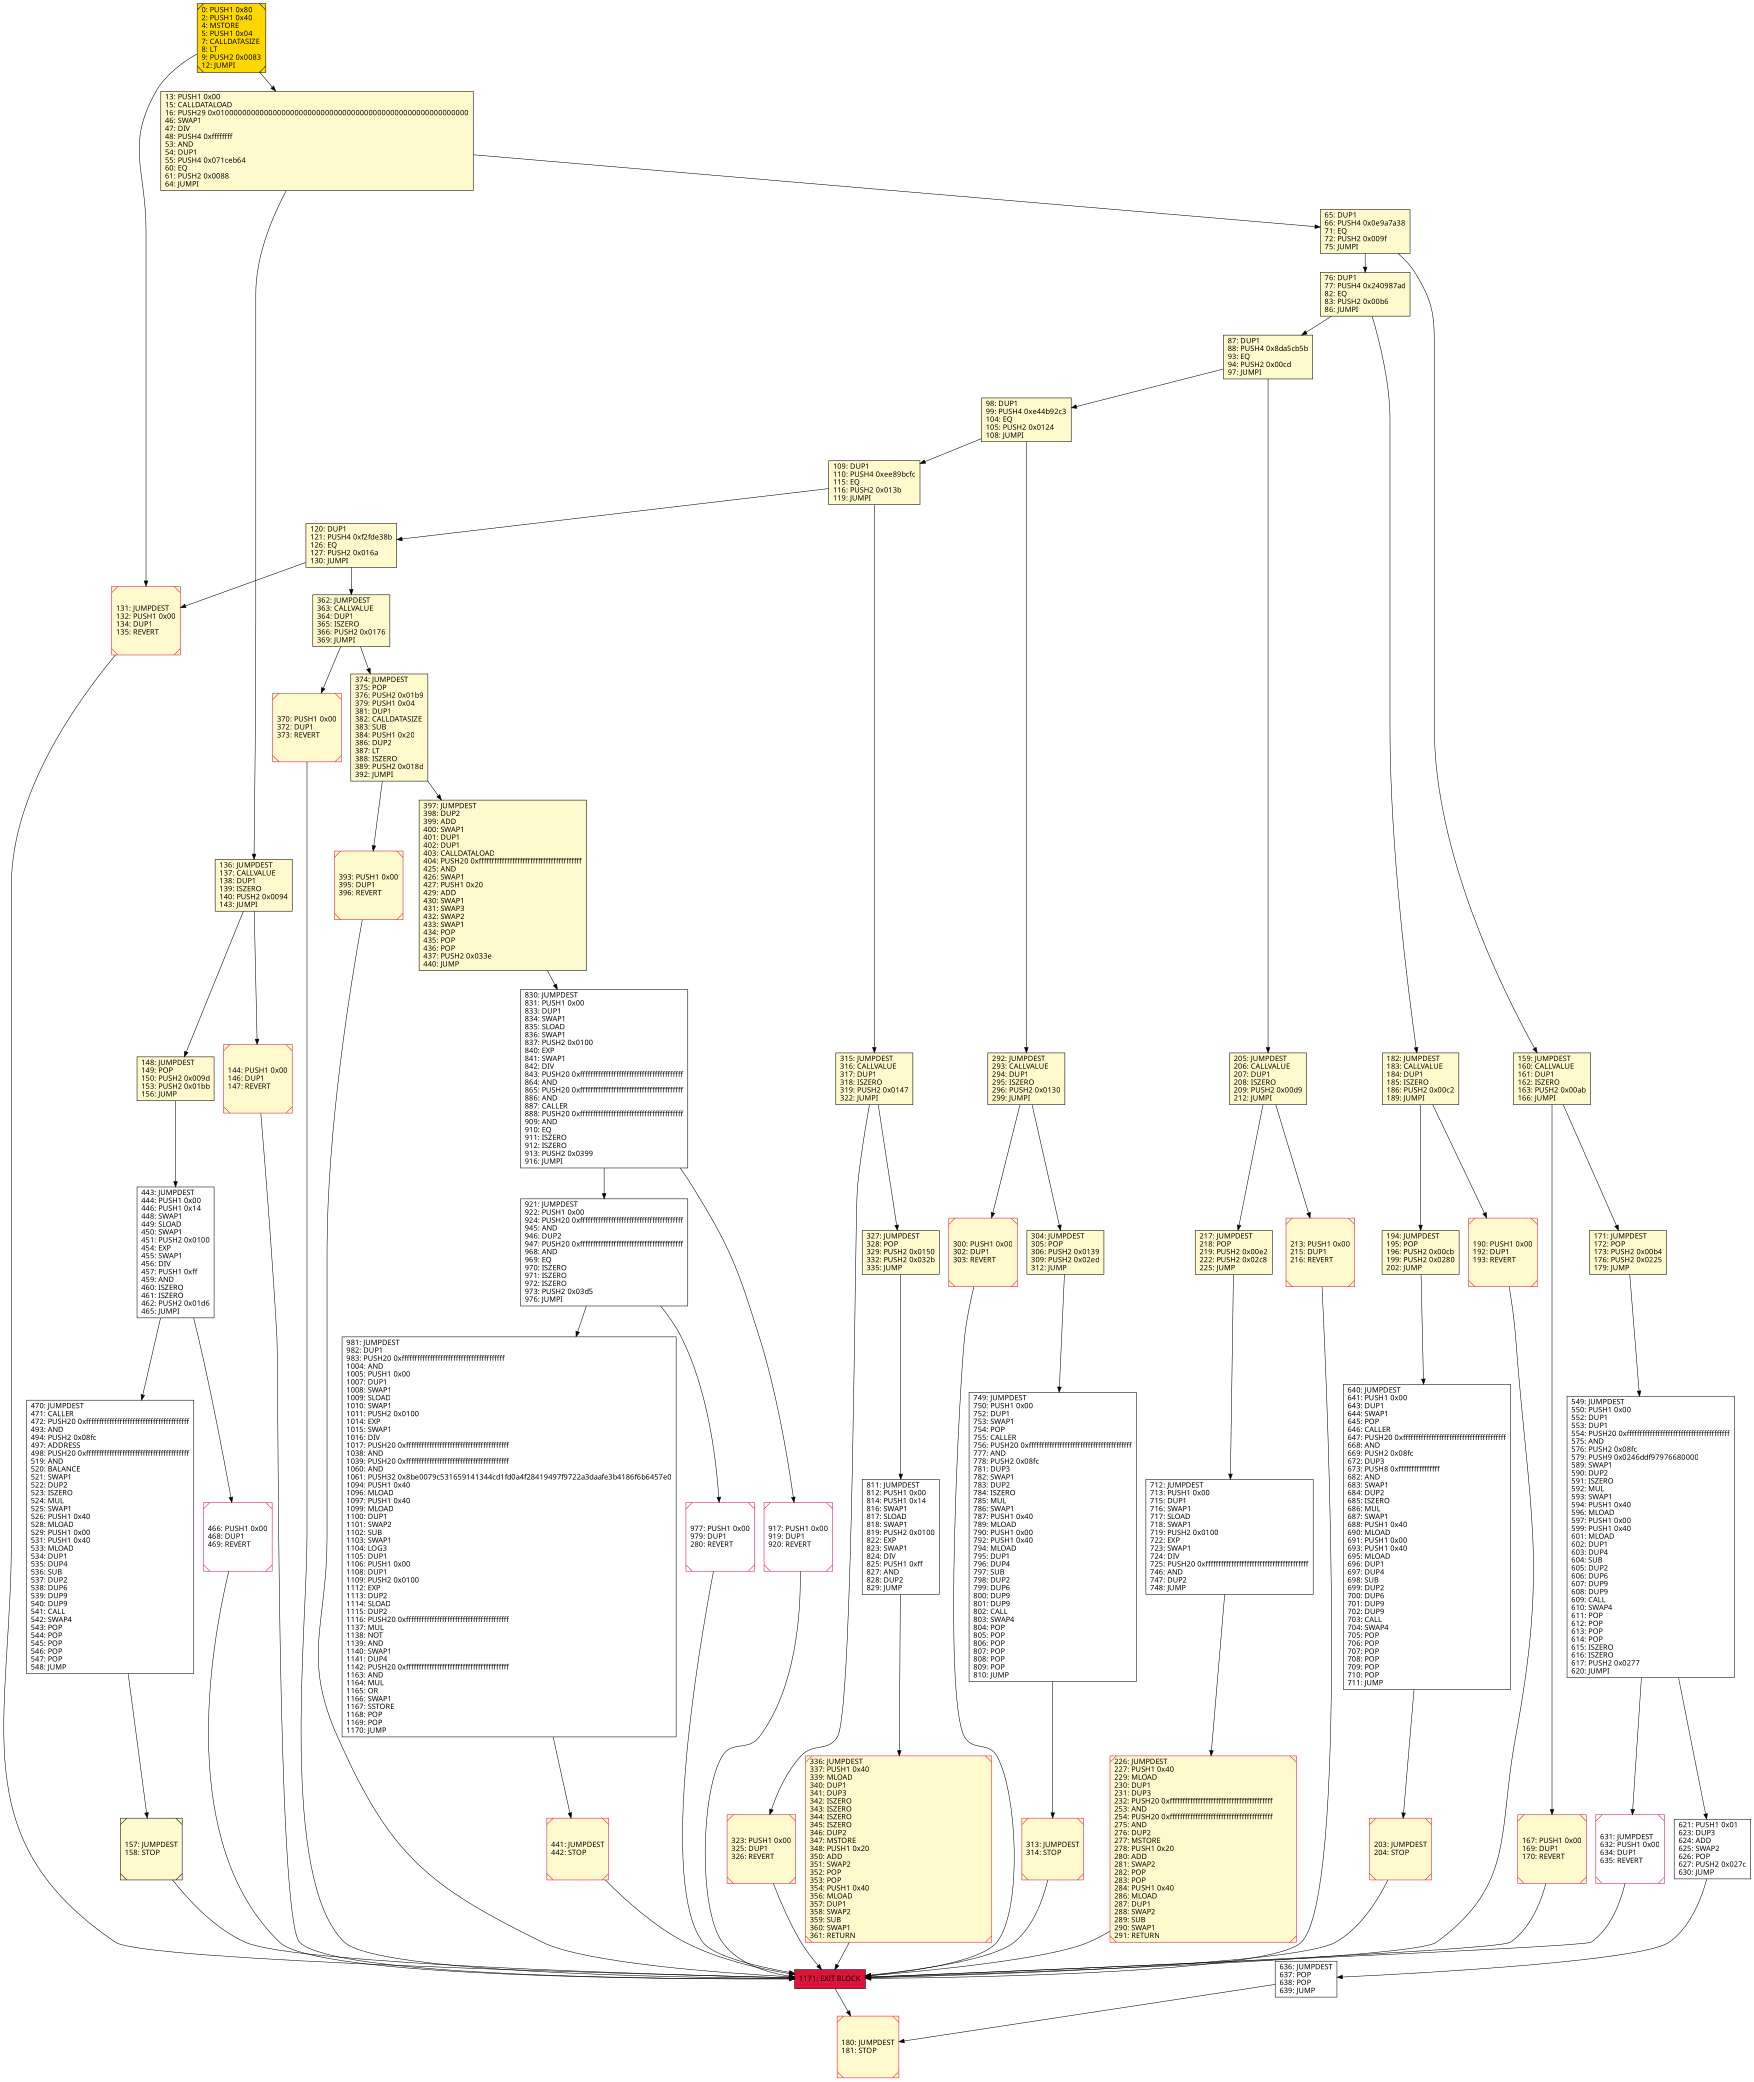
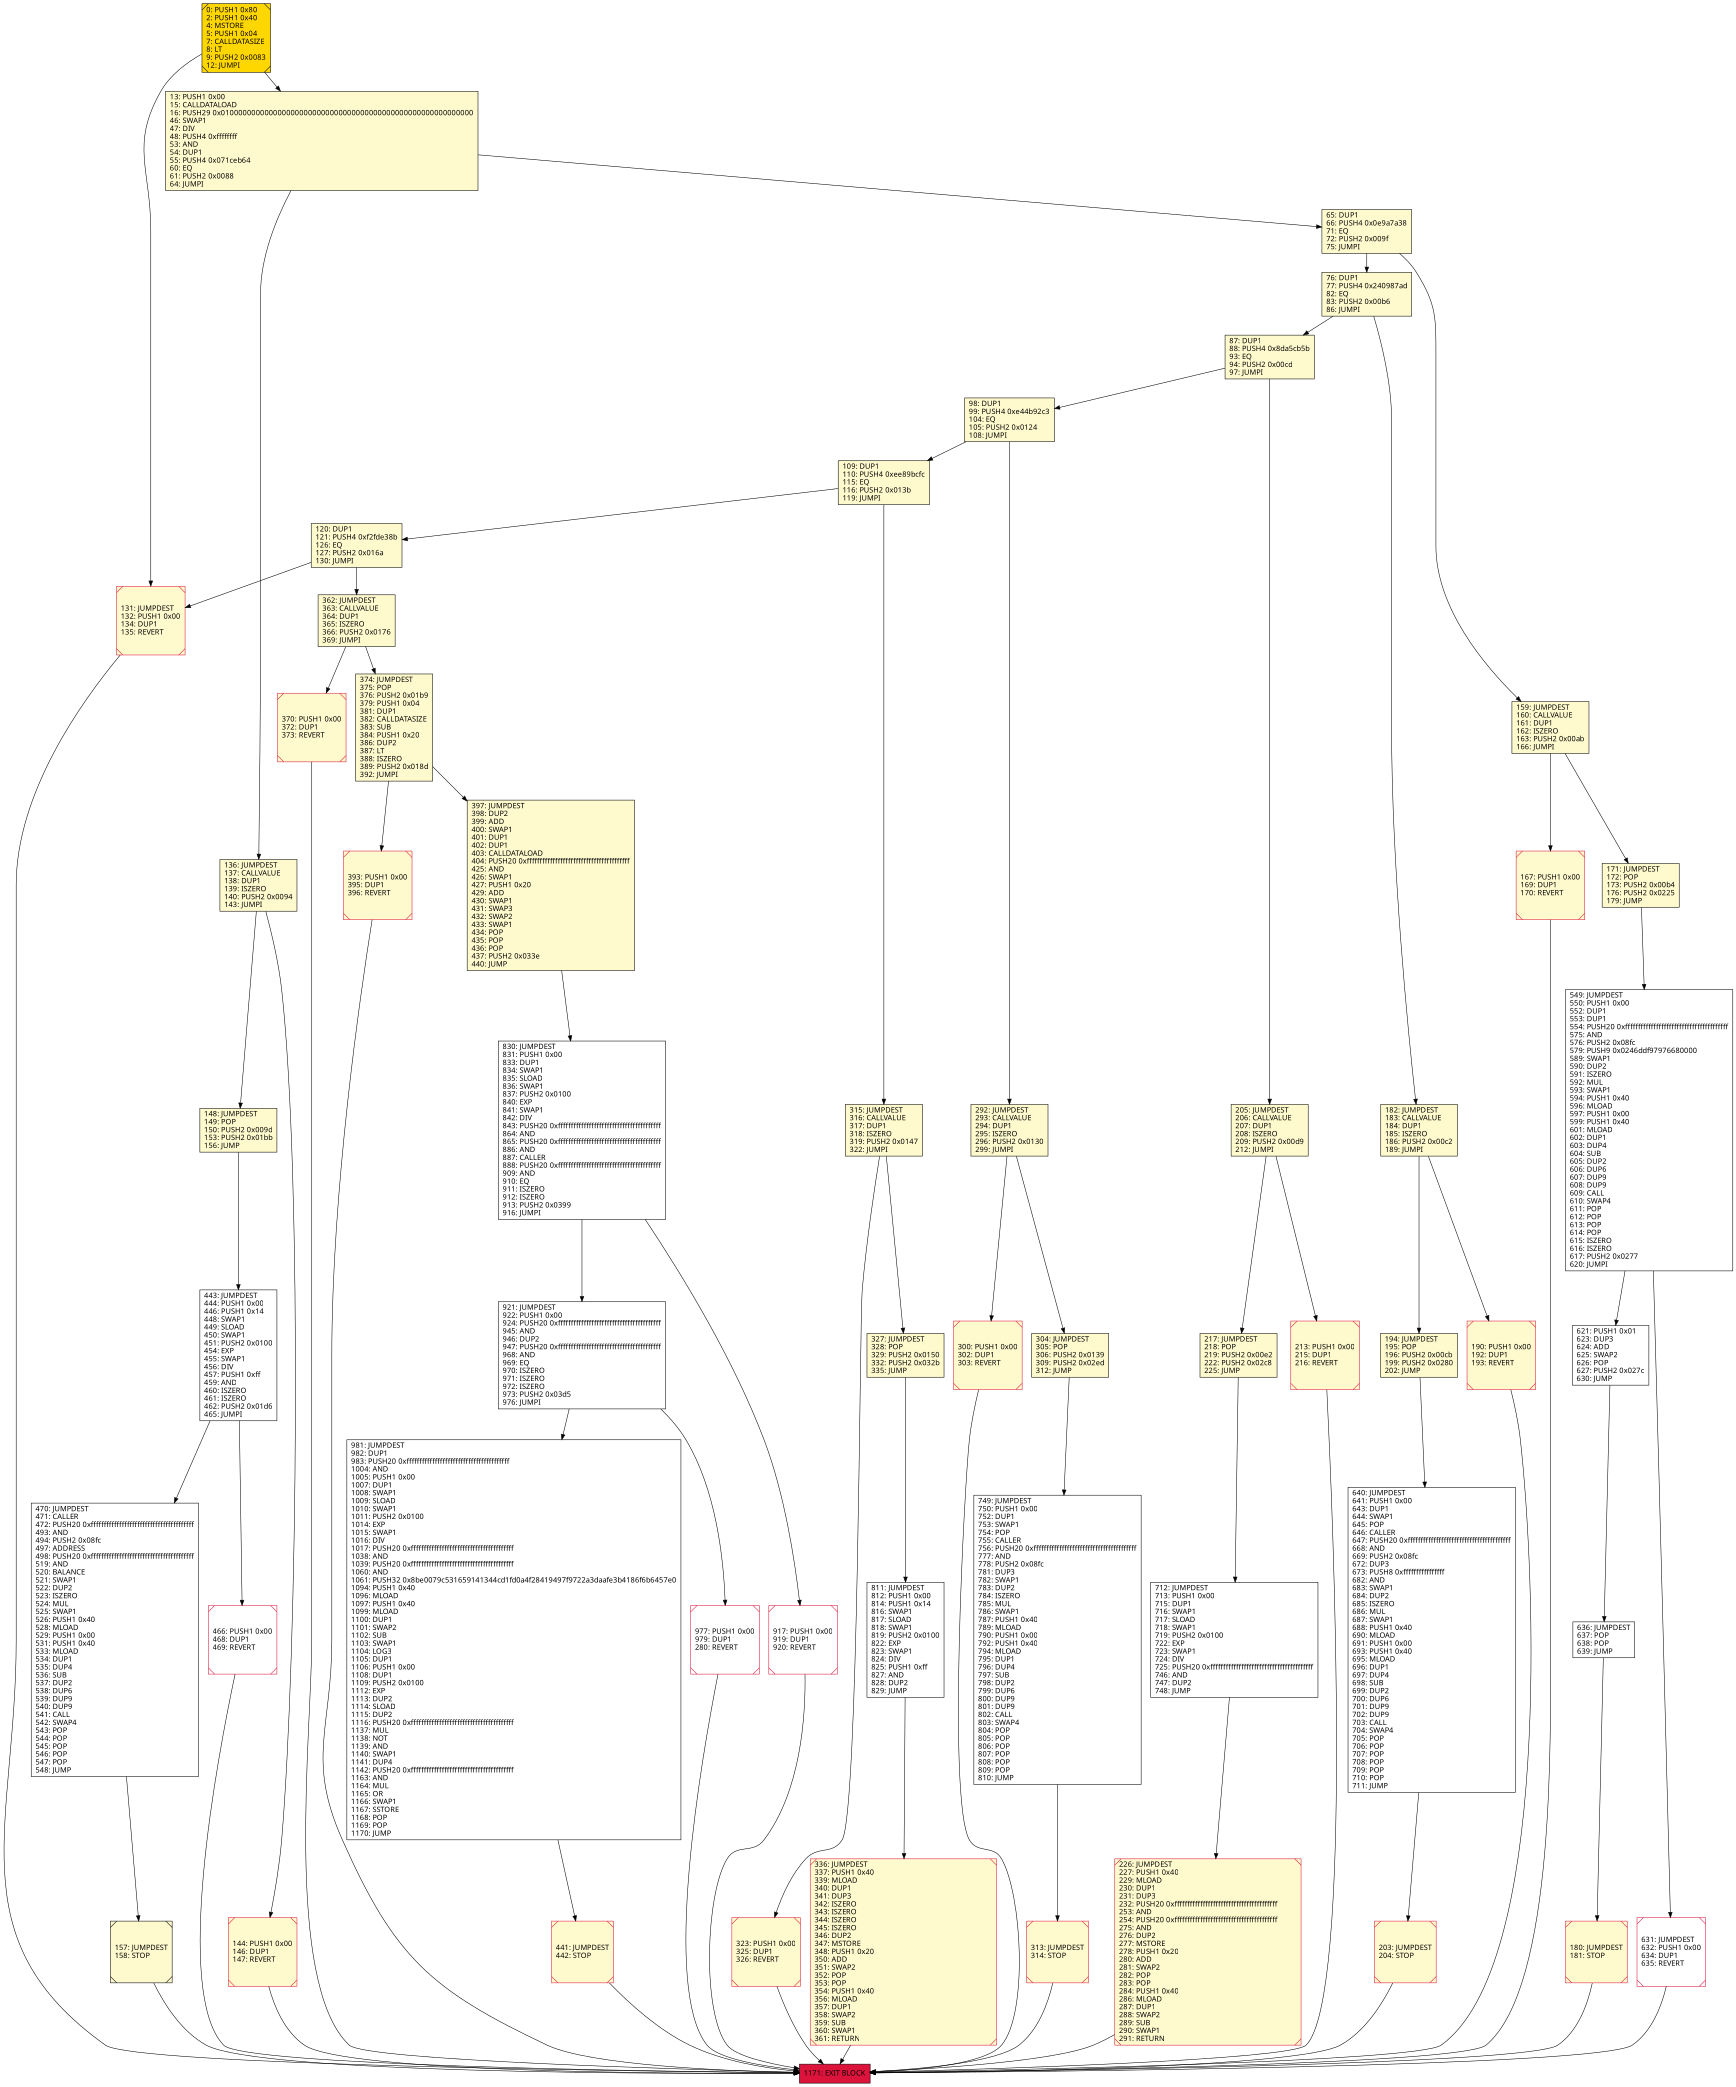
edge "1171: EXIT BLOCK" -> "180: JUMPDEST 181: STOP": reversed
